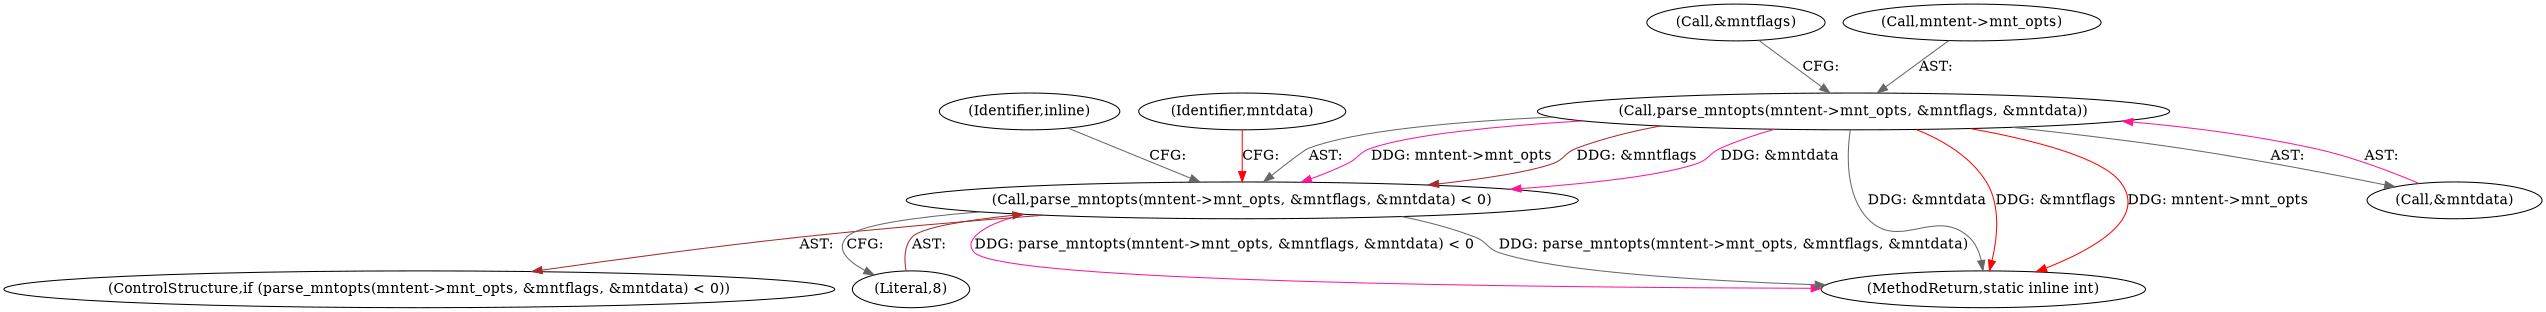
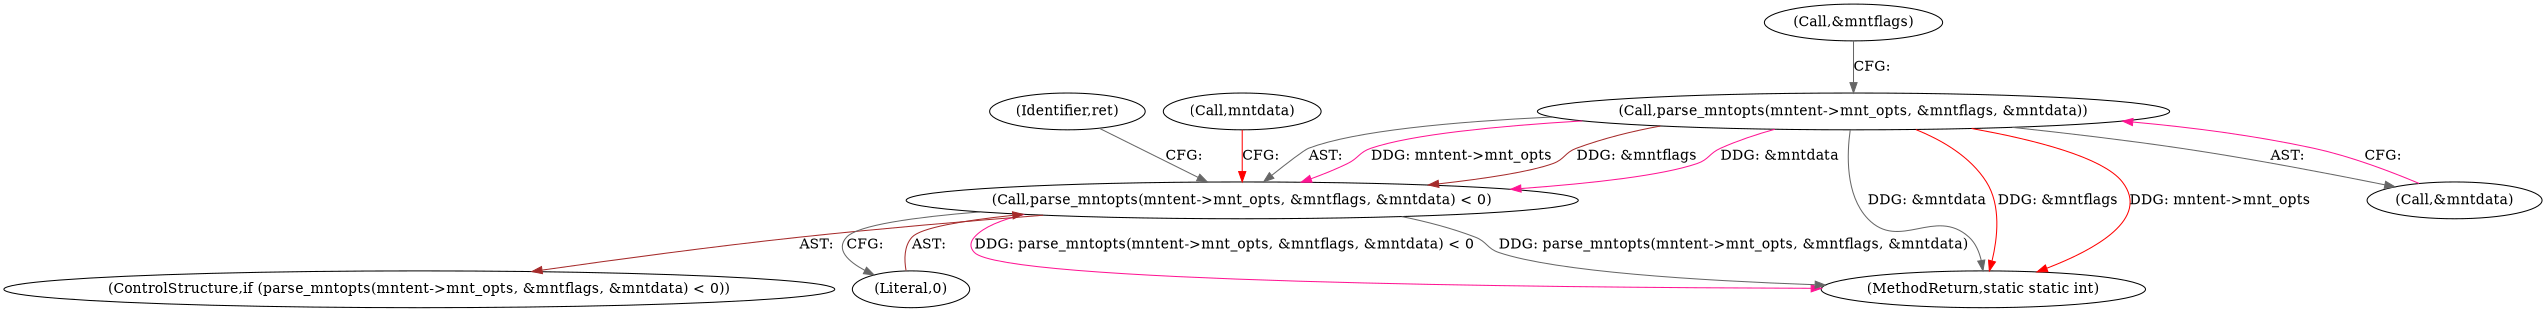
node "(Call,mntent->mnt_opts)": removed
node "(Identifier,inline)": label "(Identifier,inline)" -> "(Identifier,ret)"
node "(Identifier,mntdata)": label "(Identifier,mntdata)" -> "(Call,mntdata)"
edge "(Call,&mntdata)" -> "(Call,parse_mntopts(mntent->mnt_opts, &mntflags, &mntdata))": label "AST: " -> "CFG: "
node "(Literal,8)": label "(Literal,8)" -> "(Literal,0)"
node "(MethodReturn,static inline int)": label "(MethodReturn,static inline int)" -> "(MethodReturn,static static int)"
